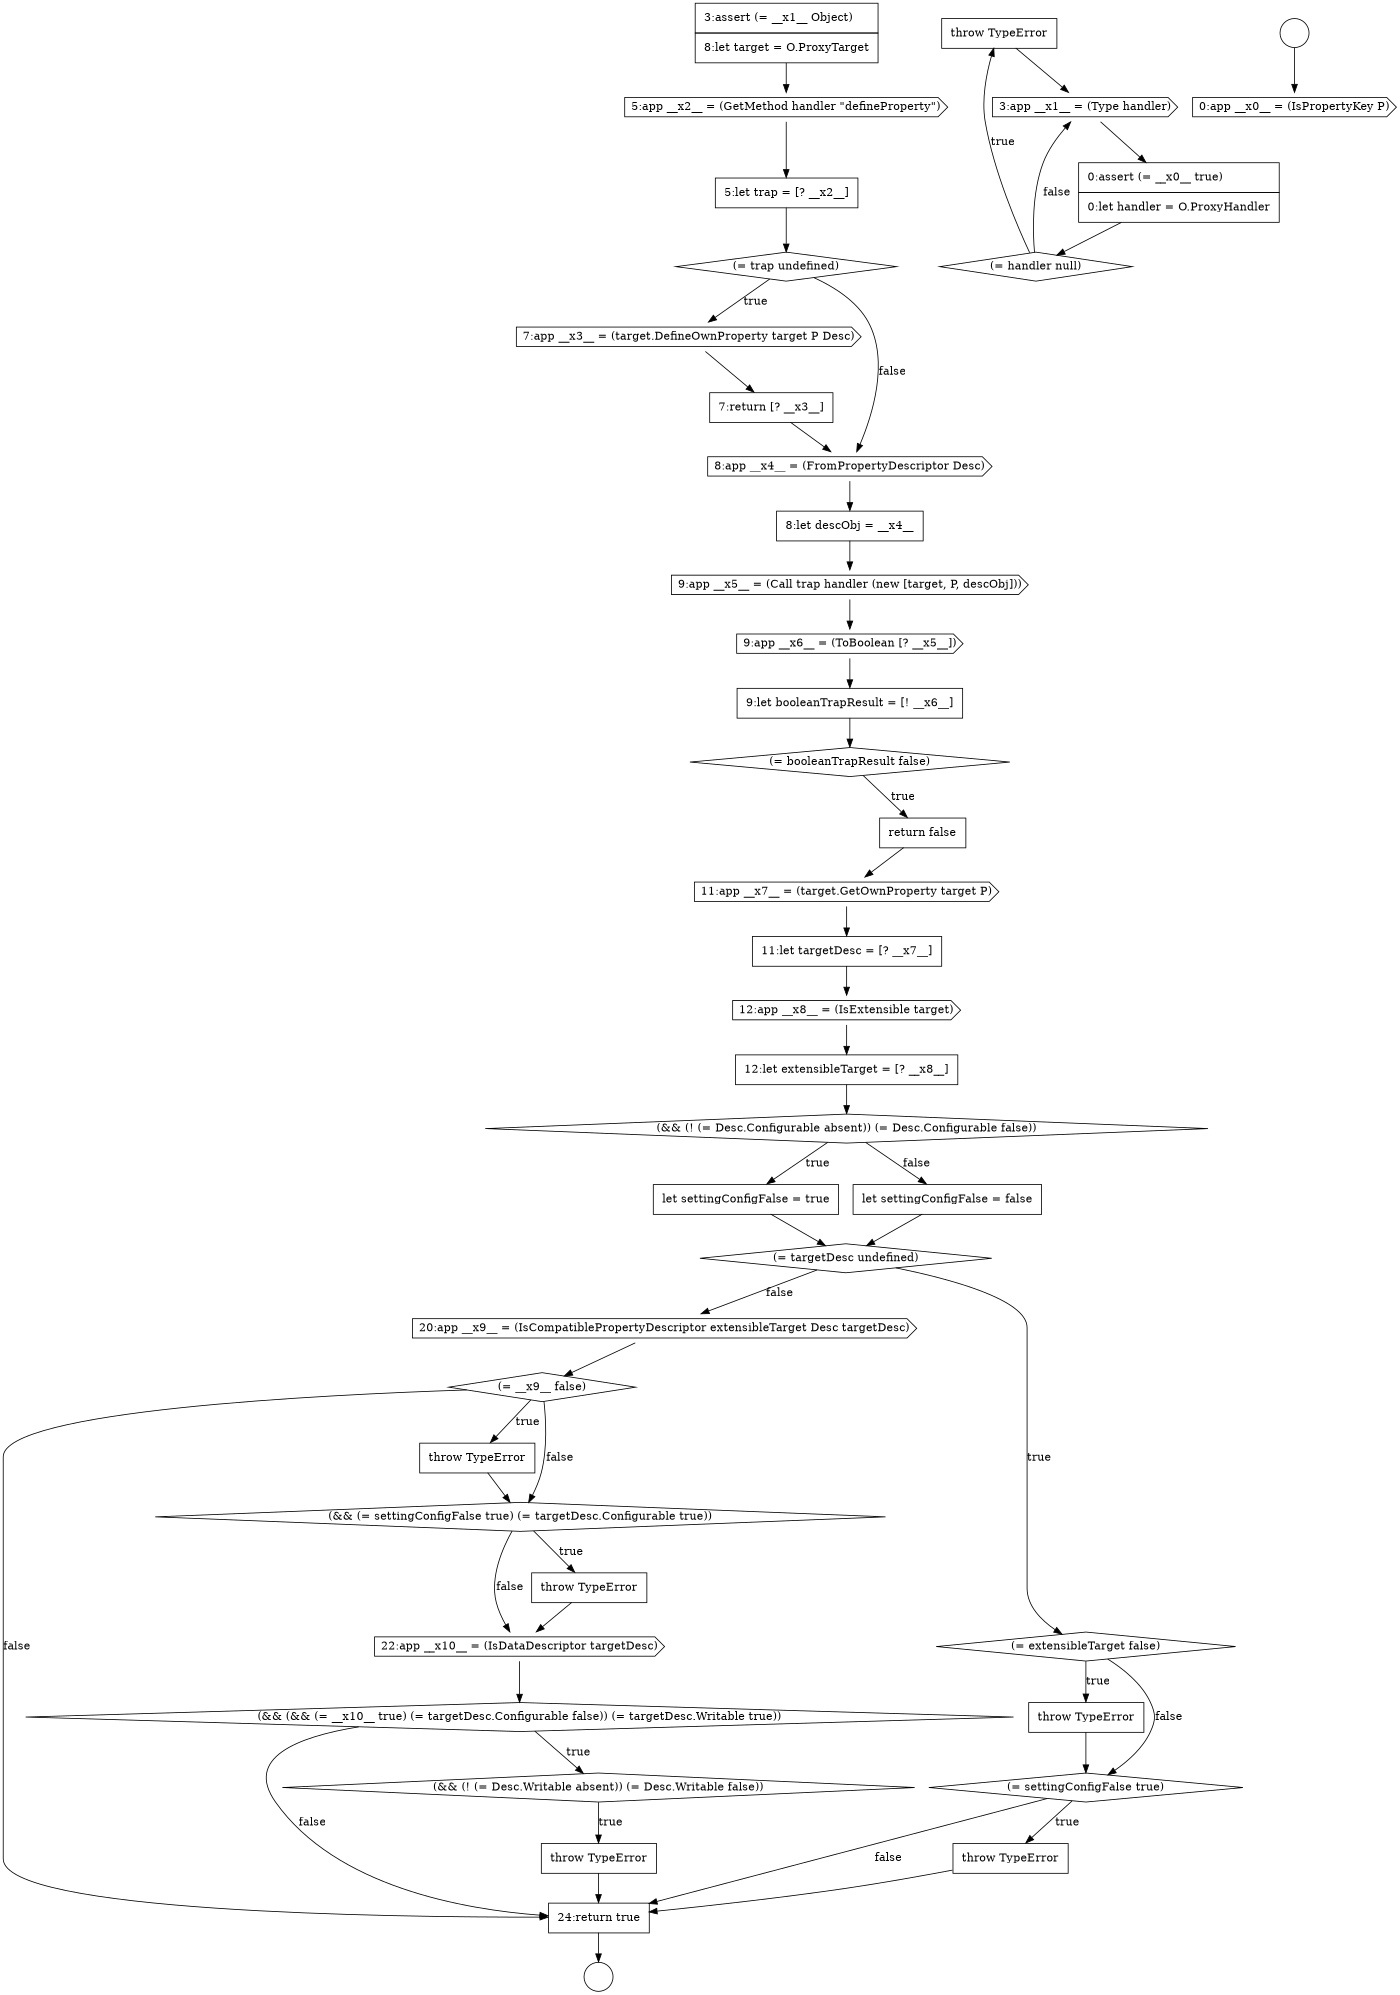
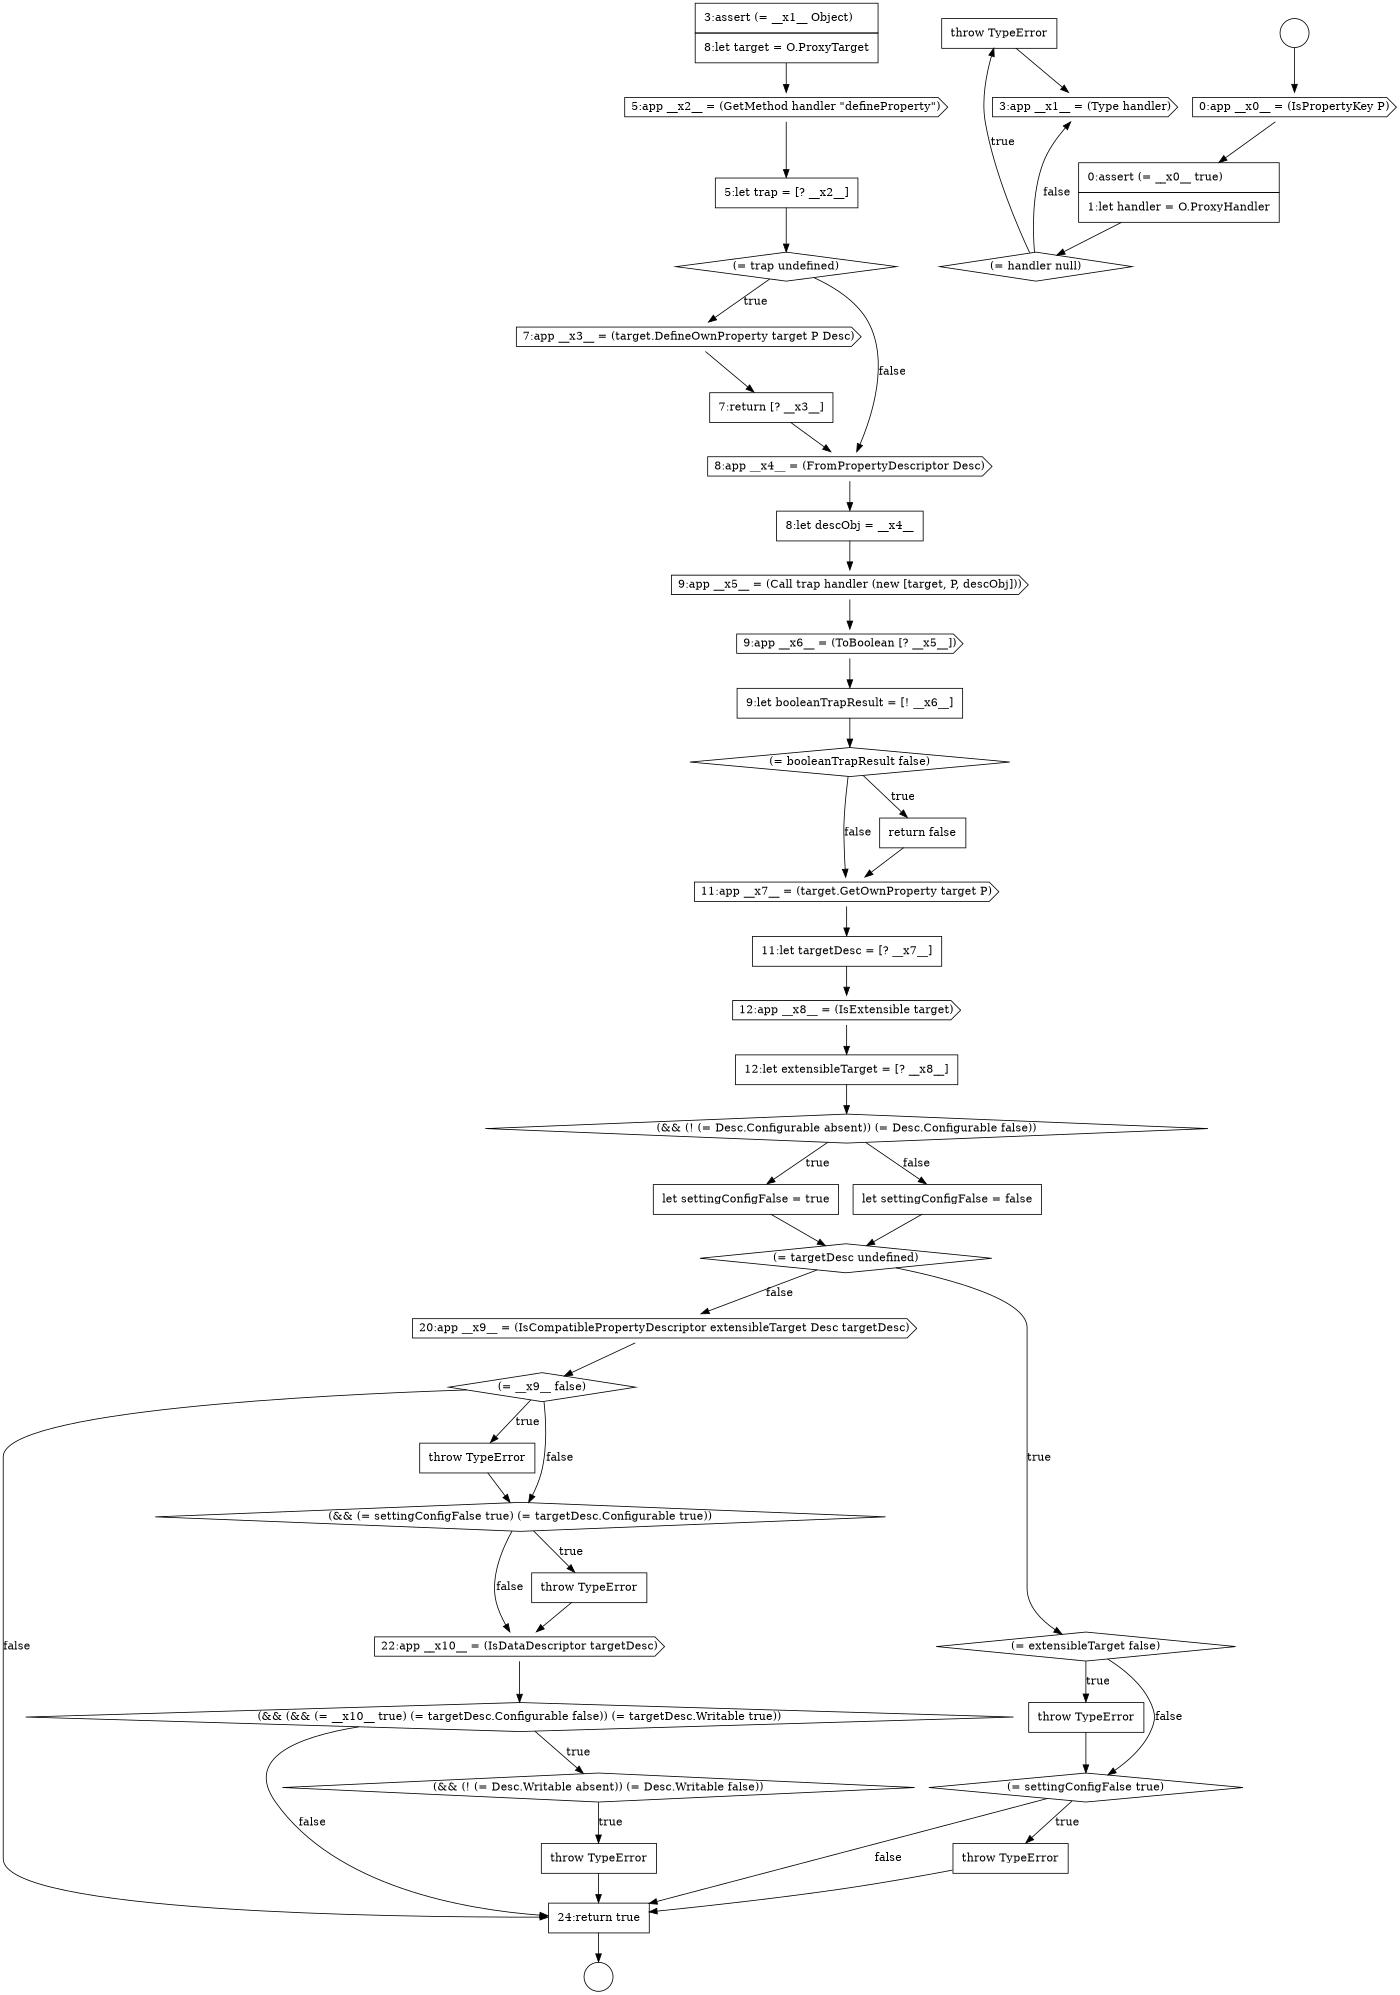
edge "3:app __x1__ = (Type handler)" -> "0:assert (= __x0__ true)": now "0:app __x0__ = (IsPropertyKey P)" -> "0:assert (= __x0__ true)"
node "0:assert (= __x0__ true)": text "0:let handler = O.ProxyHandler" -> "1:let handler = O.ProxyHandler"
edge "(= booleanTrapResult false)" -> "11:app __x7__ = (target.GetOwnProperty target P)": added, label "false"
